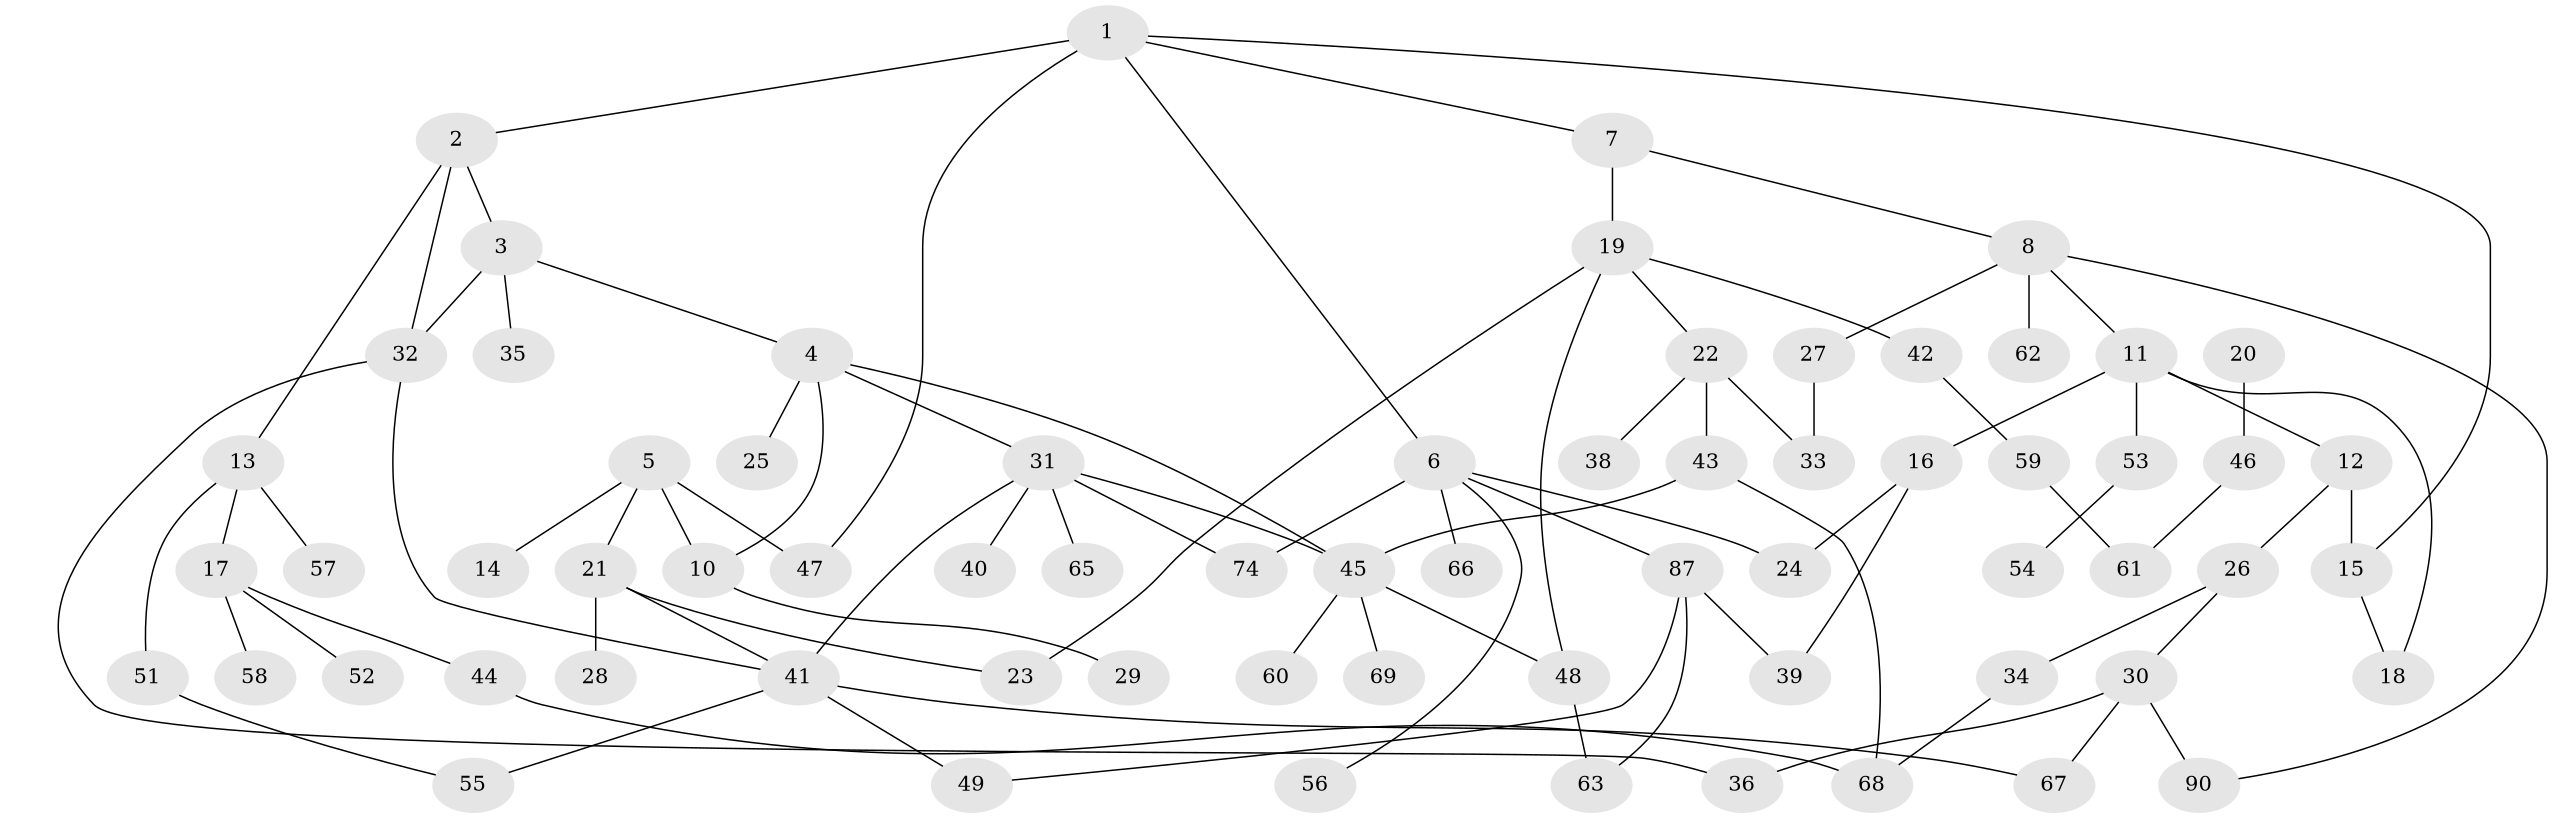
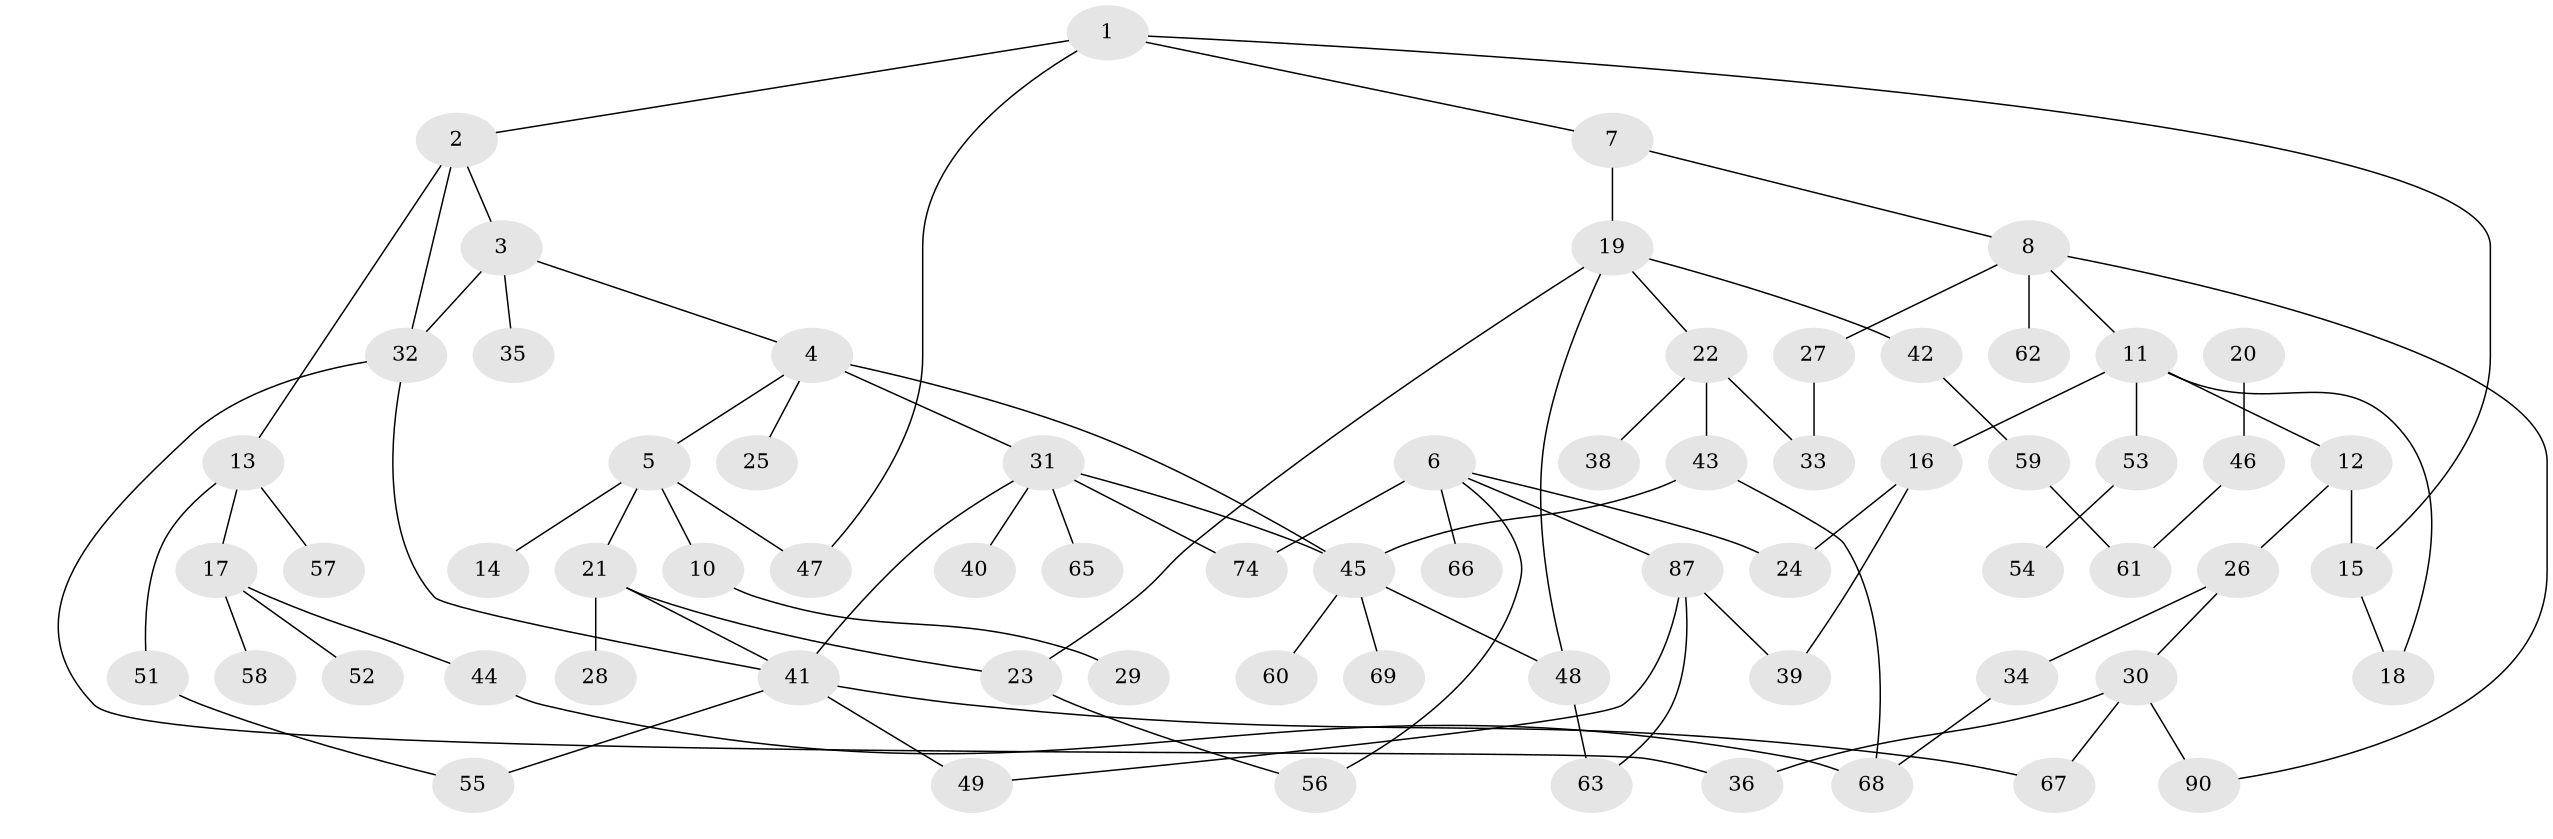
edge "1" -- "6": removed
edge "4" -- "10": now "4" -- "5"
edge "23" -- "56": added
